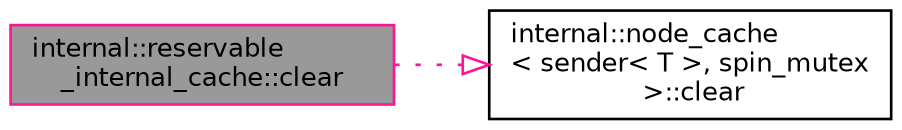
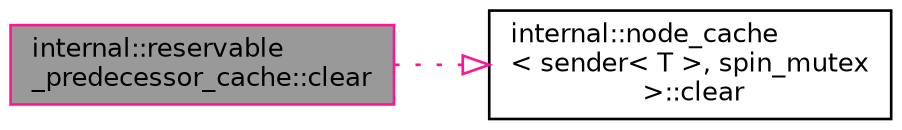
node "internal::reservable _internal_cache::clear": label "internal::reservable _internal_cache::clear" -> "internal::reservable _predecessor_cache::clear"
